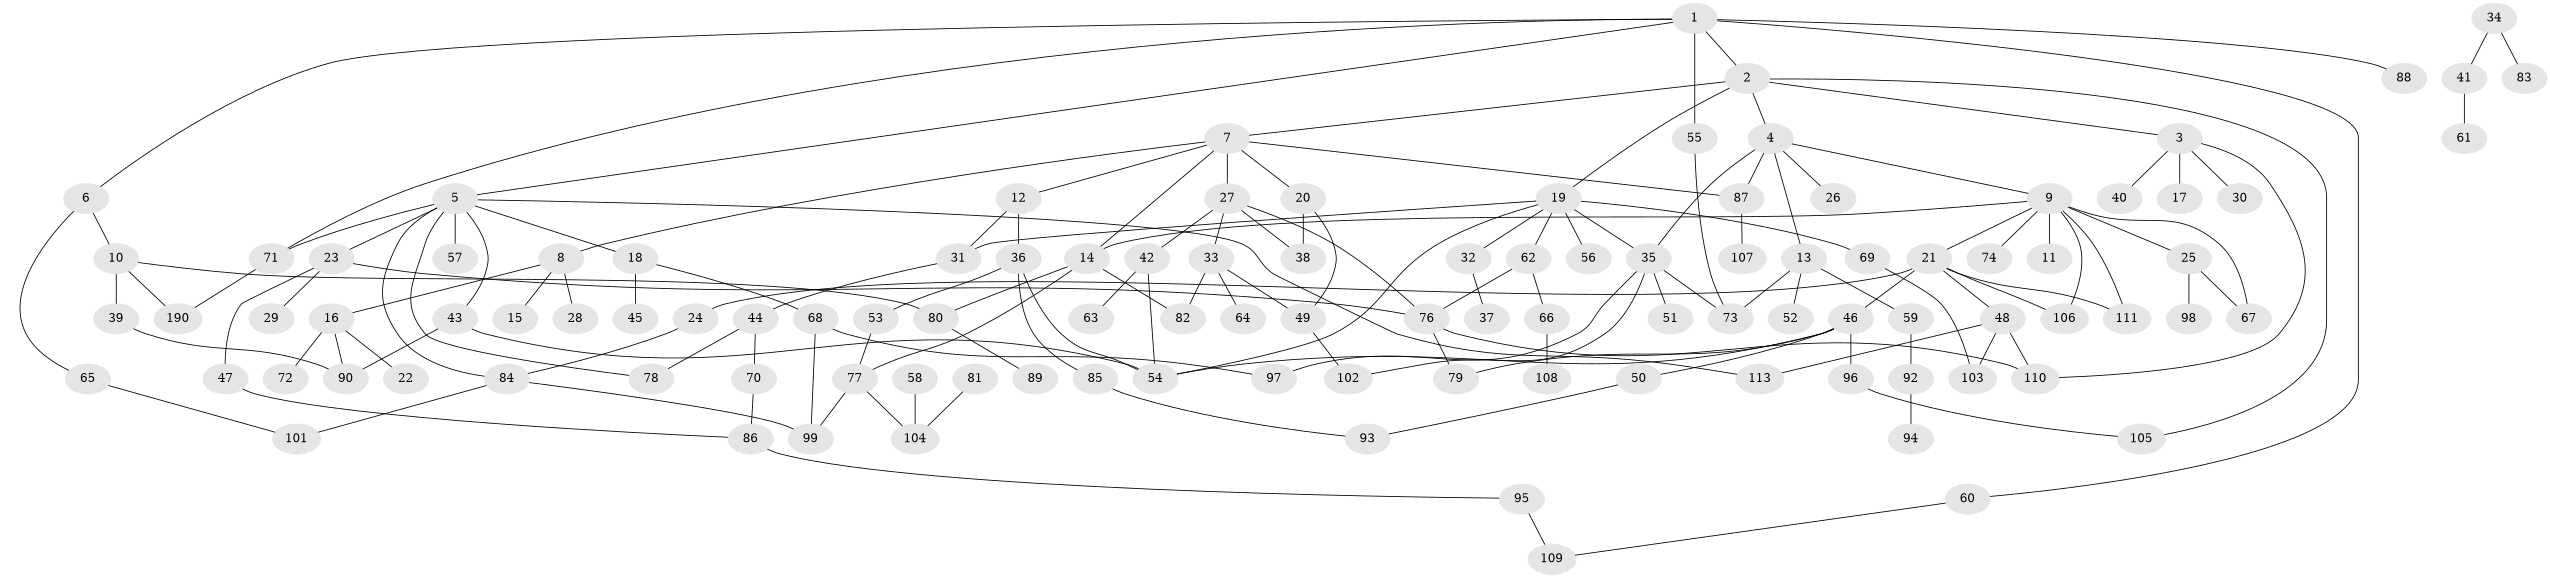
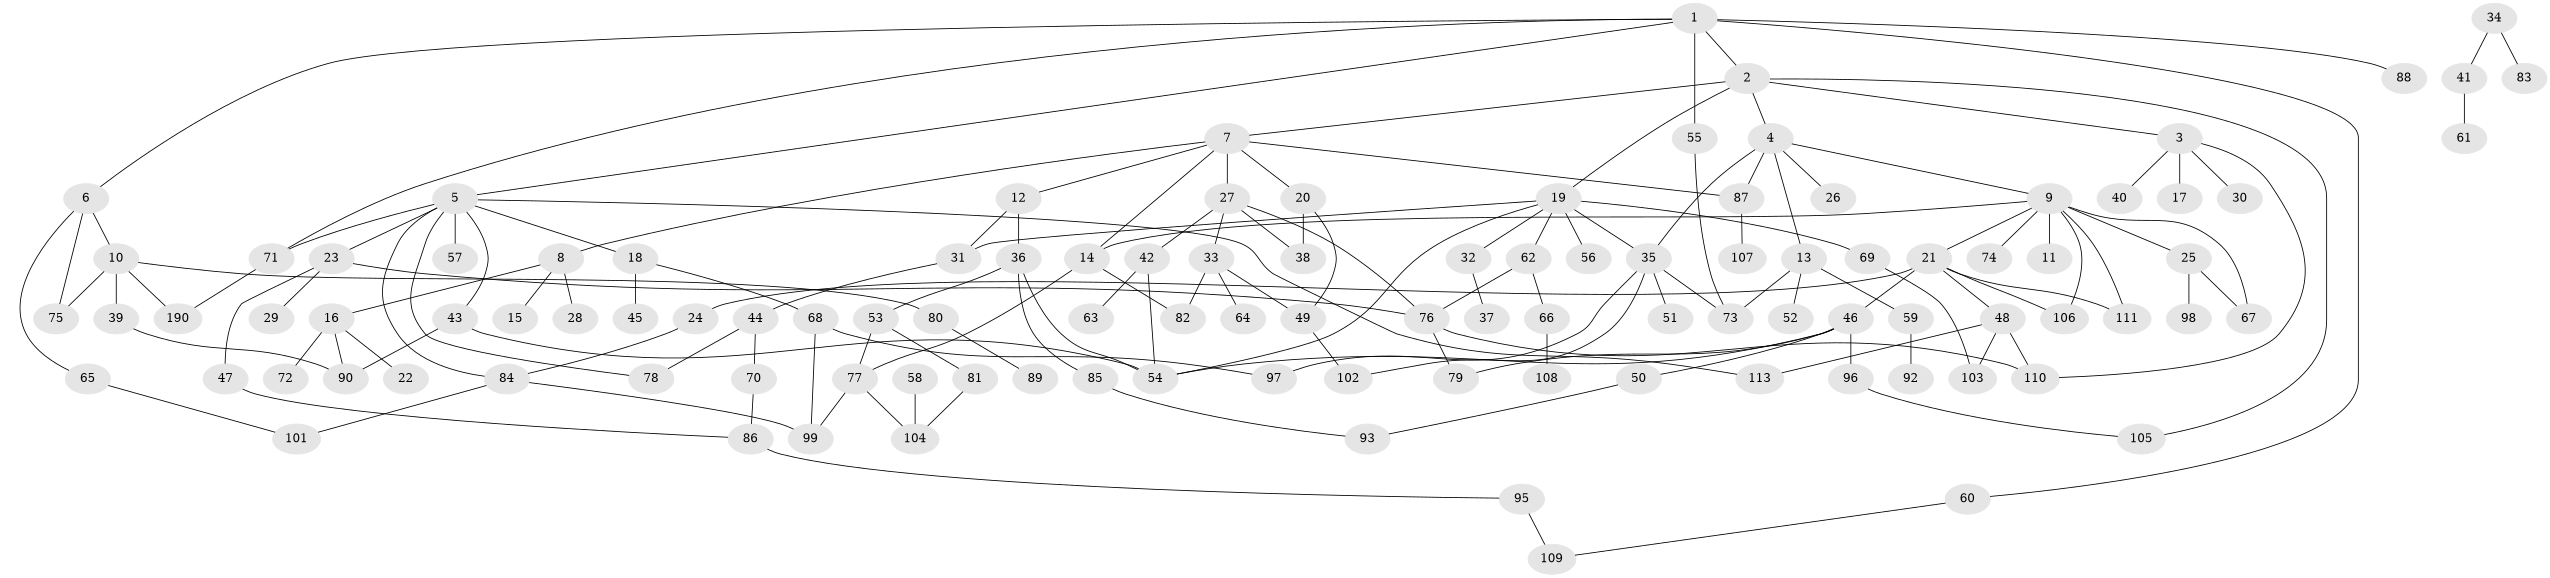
edge "14" -- "80": removed
node "75": added
edge "53" -- "81": added
node "94": removed
